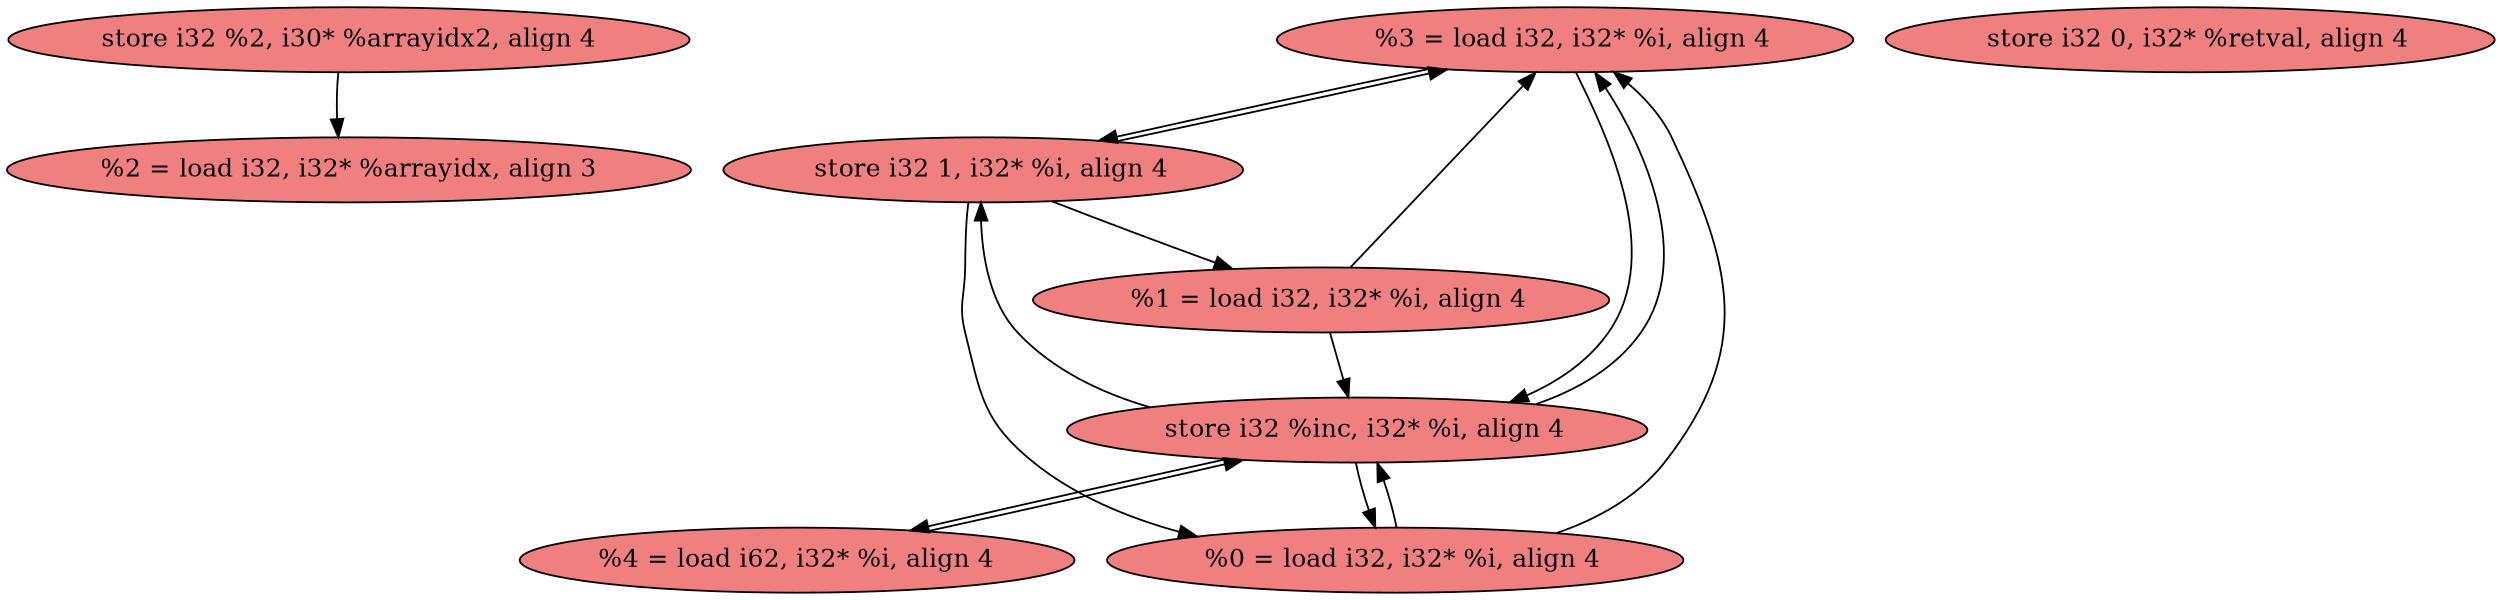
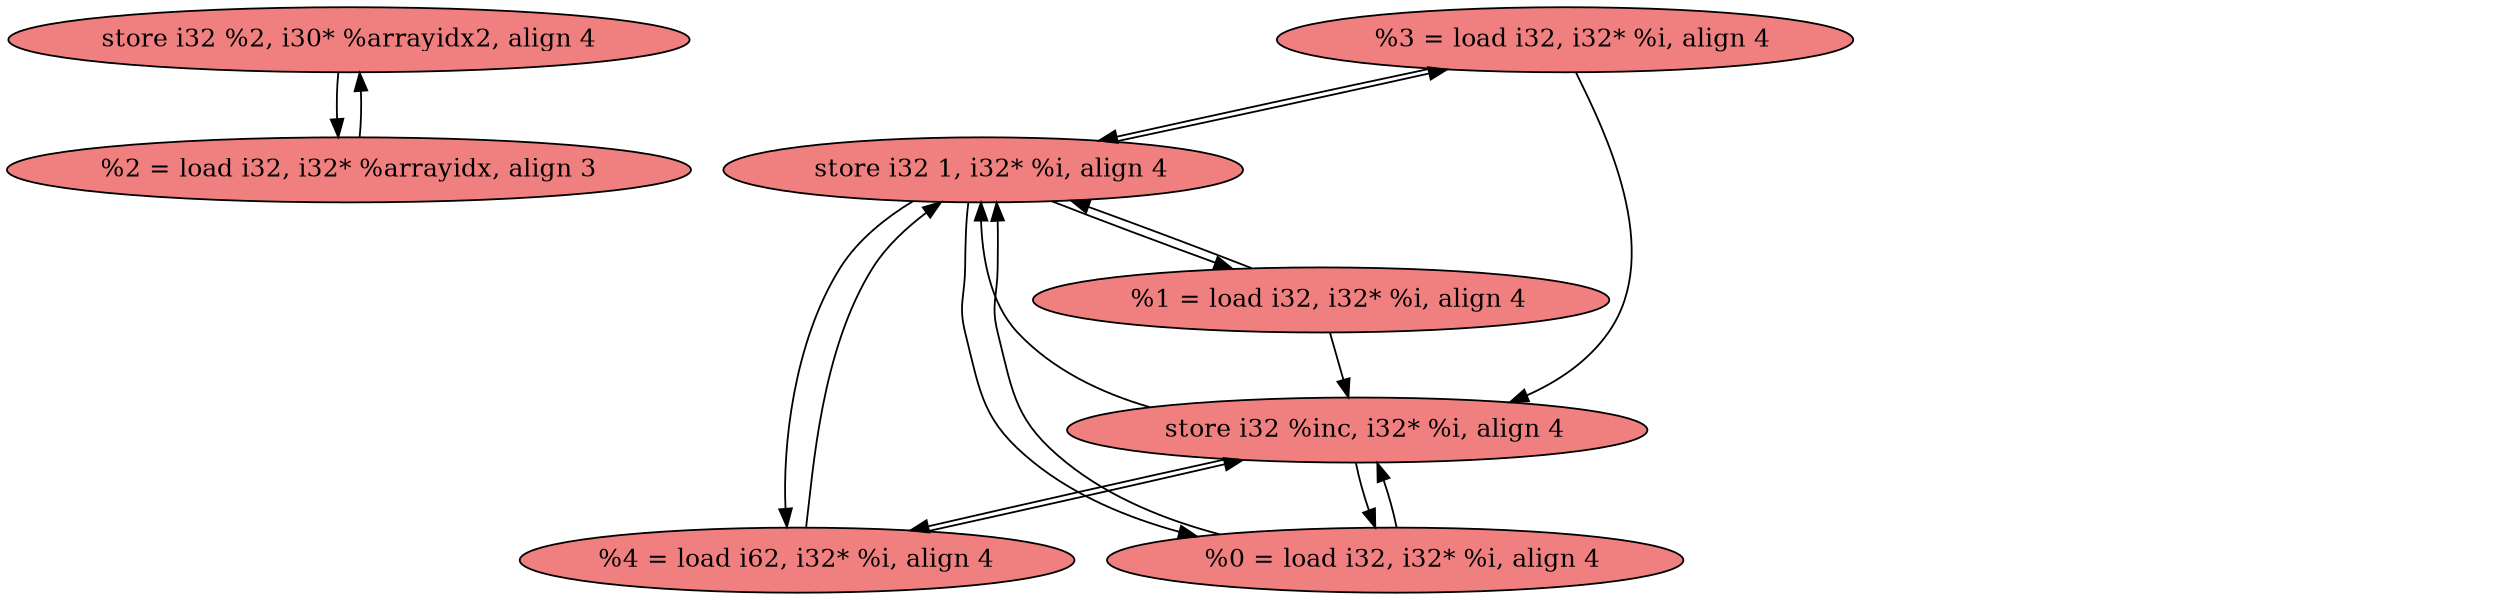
node "store i32 0, i32* %retval, align 4": removed
edge "%2 = load i32, i32* %arrayidx, align 3" -> "store i32 %2, i30* %arrayidx2, align 4": added
edge "%1 = load i32, i32* %i, align 4" -> "%3 = load i32, i32* %i, align 4": now "%1 = load i32, i32* %i, align 4" -> "store i32 1, i32* %i, align 4"
edge "store i32 %inc, i32* %i, align 4" -> "%3 = load i32, i32* %i, align 4": removed
edge "%0 = load i32, i32* %i, align 4" -> "%3 = load i32, i32* %i, align 4": now "%0 = load i32, i32* %i, align 4" -> "store i32 1, i32* %i, align 4"
edge "store i32 1, i32* %i, align 4" -> "%4 = load i62, i32* %i, align 4": added
edge "%4 = load i62, i32* %i, align 4" -> "store i32 1, i32* %i, align 4": added
